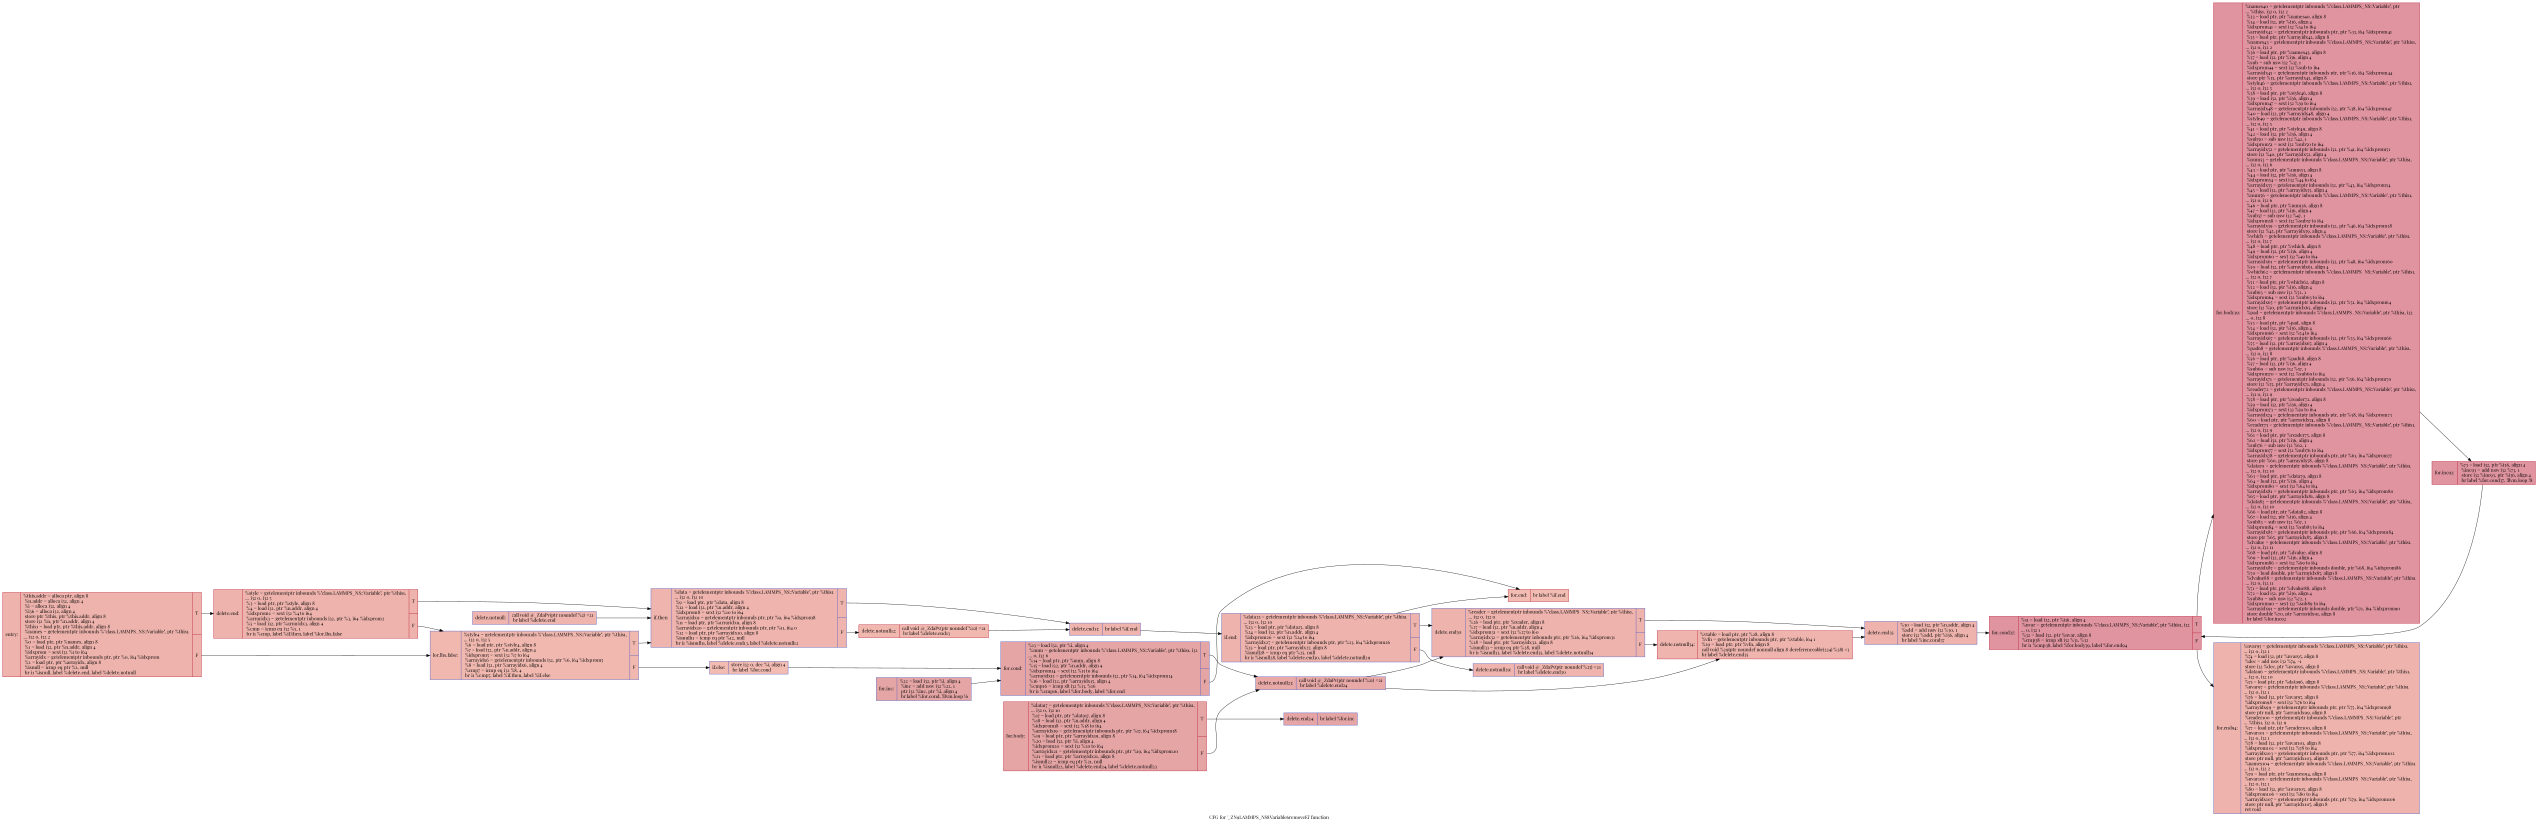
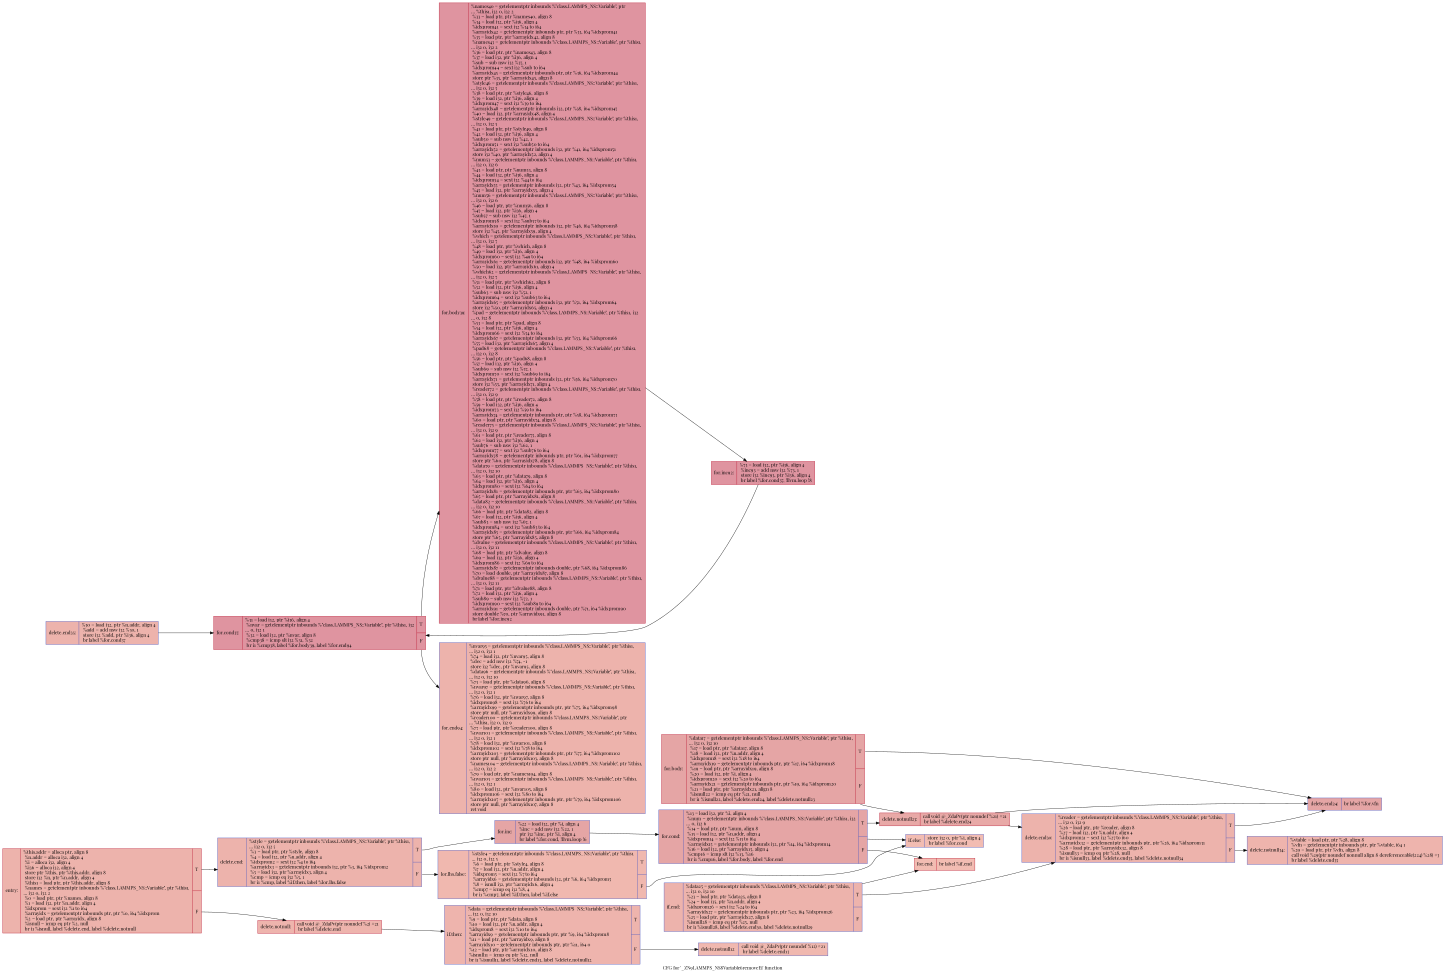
edge "delete.end:" -> "if.then:": now "delete.end:" -> "for.inc:"
node "if.then:": text "%12 = load i32, ptr %n.addr, align 4" -> "%10 = load i32, ptr %n.addr, align 4"
node "delete.end:": color #b70d28ff -> #3d50c3ff
node "delete.notnull:": color #3d50c3ff -> #b70d28ff
edge "delete.end30:" -> "delete.end35:": now "delete.end30:" -> "delete.end24:"
node "delete.end13:": removed
node "delete.notnull12:": color #b70d28ff -> #3d50c3ff
node "if.end:": text "%24 = load i32, ptr %n.addr, align 4" -> "%24 = load i35, ptr %n.addr, align 4"
edge "delete.notnull34:" -> "delete.end35:": removed
node "delete.end35:": text "br label %inc.cond37" -> "br label %for.cond37"
edge "lor.lhs.false:" -> "if.then:": removed
node "delete.notnull34:": color #b70d28ff -> #3d50c3ff
edge "entry:" -> "lor.lhs.false:": now "entry:" -> "delete.notnull:"
node "lor.lhs.false:": text "%8 = load i32, ptr %arrayidx6, align 4" -> "%8 = isnull i32, ptr %arrayidx6, align 4"
node "if.else:": text "store i32 0, dec %i, align 4" -> "store i32 0, ptr %i, align 4"
edge "if.else:" -> "for.cond:": reversed
node "delete.notnull29:": removed
node "delete.notnull23:": color #3d50c3ff -> #b70d28ff
edge "delete.notnull23:" -> "delete.notnull34:": now "delete.notnull23:" -> "delete.end24:"
node "delete.end24:": text "br label %for.inc" -> "br label %for.vfn"
